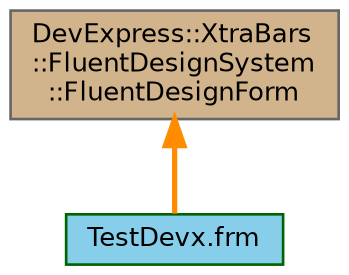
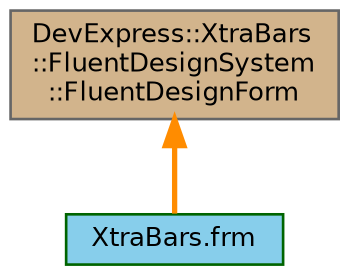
node "TestDevx.frm": label "TestDevx.frm" -> "XtraBars.frm"
